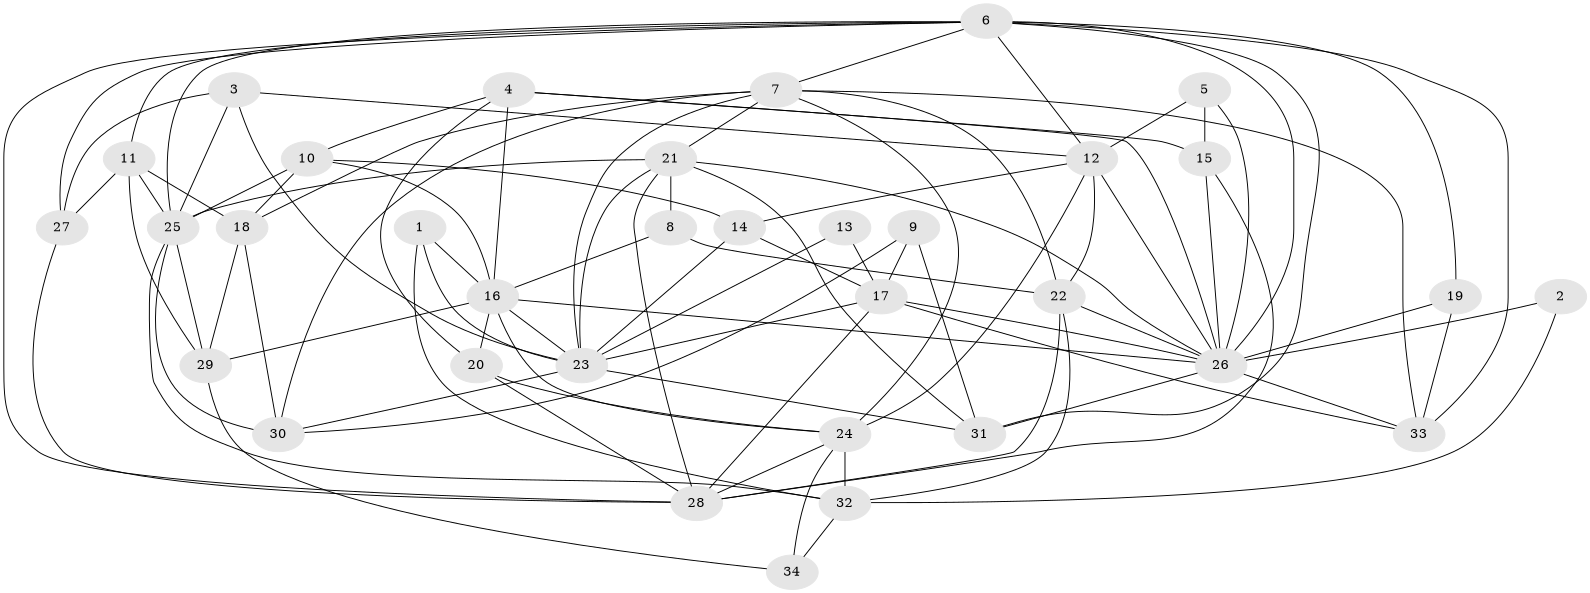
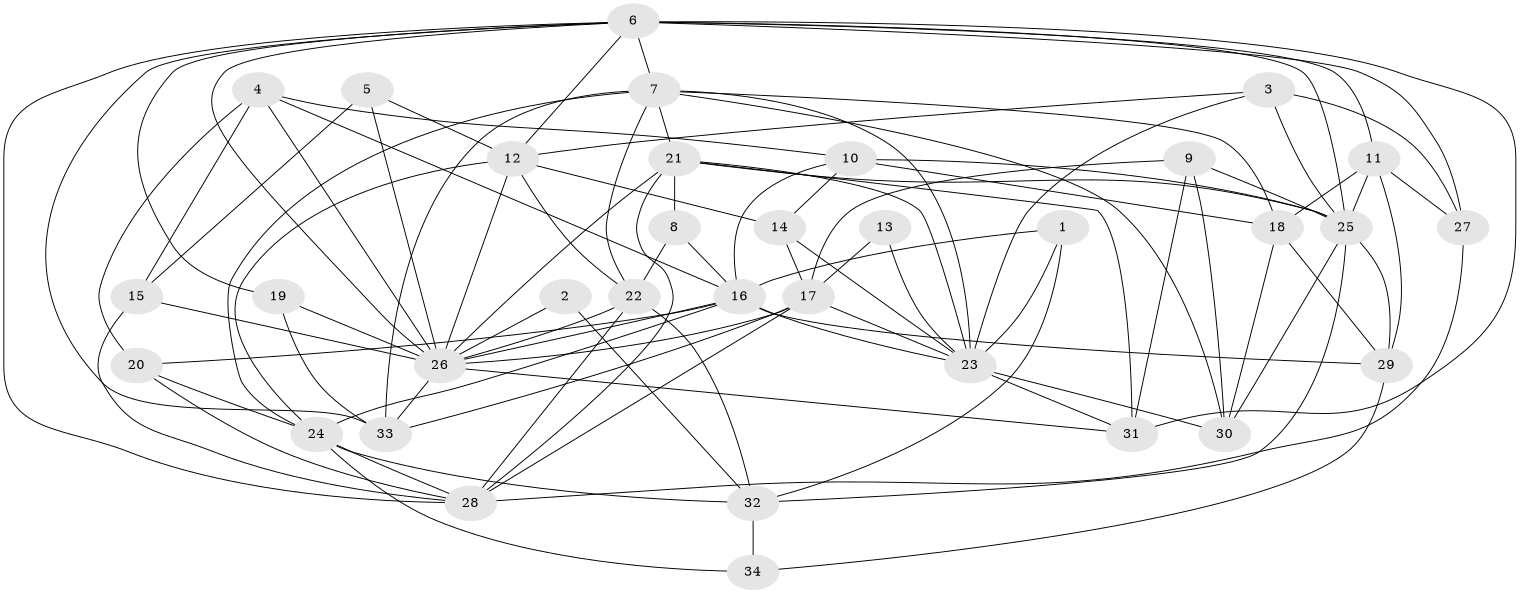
edge "9" -- "25": added
